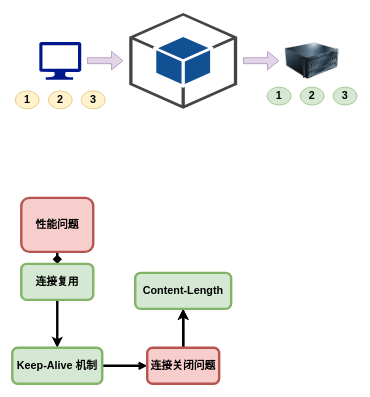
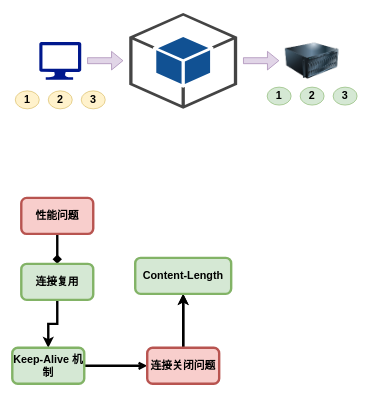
node "性能问题": size 72x54 -> 72x36
node "Content-Length": moved (183, 291) -> (183, 276)
node "Keep-Alive 机制": size 90x36 -> 72x36
